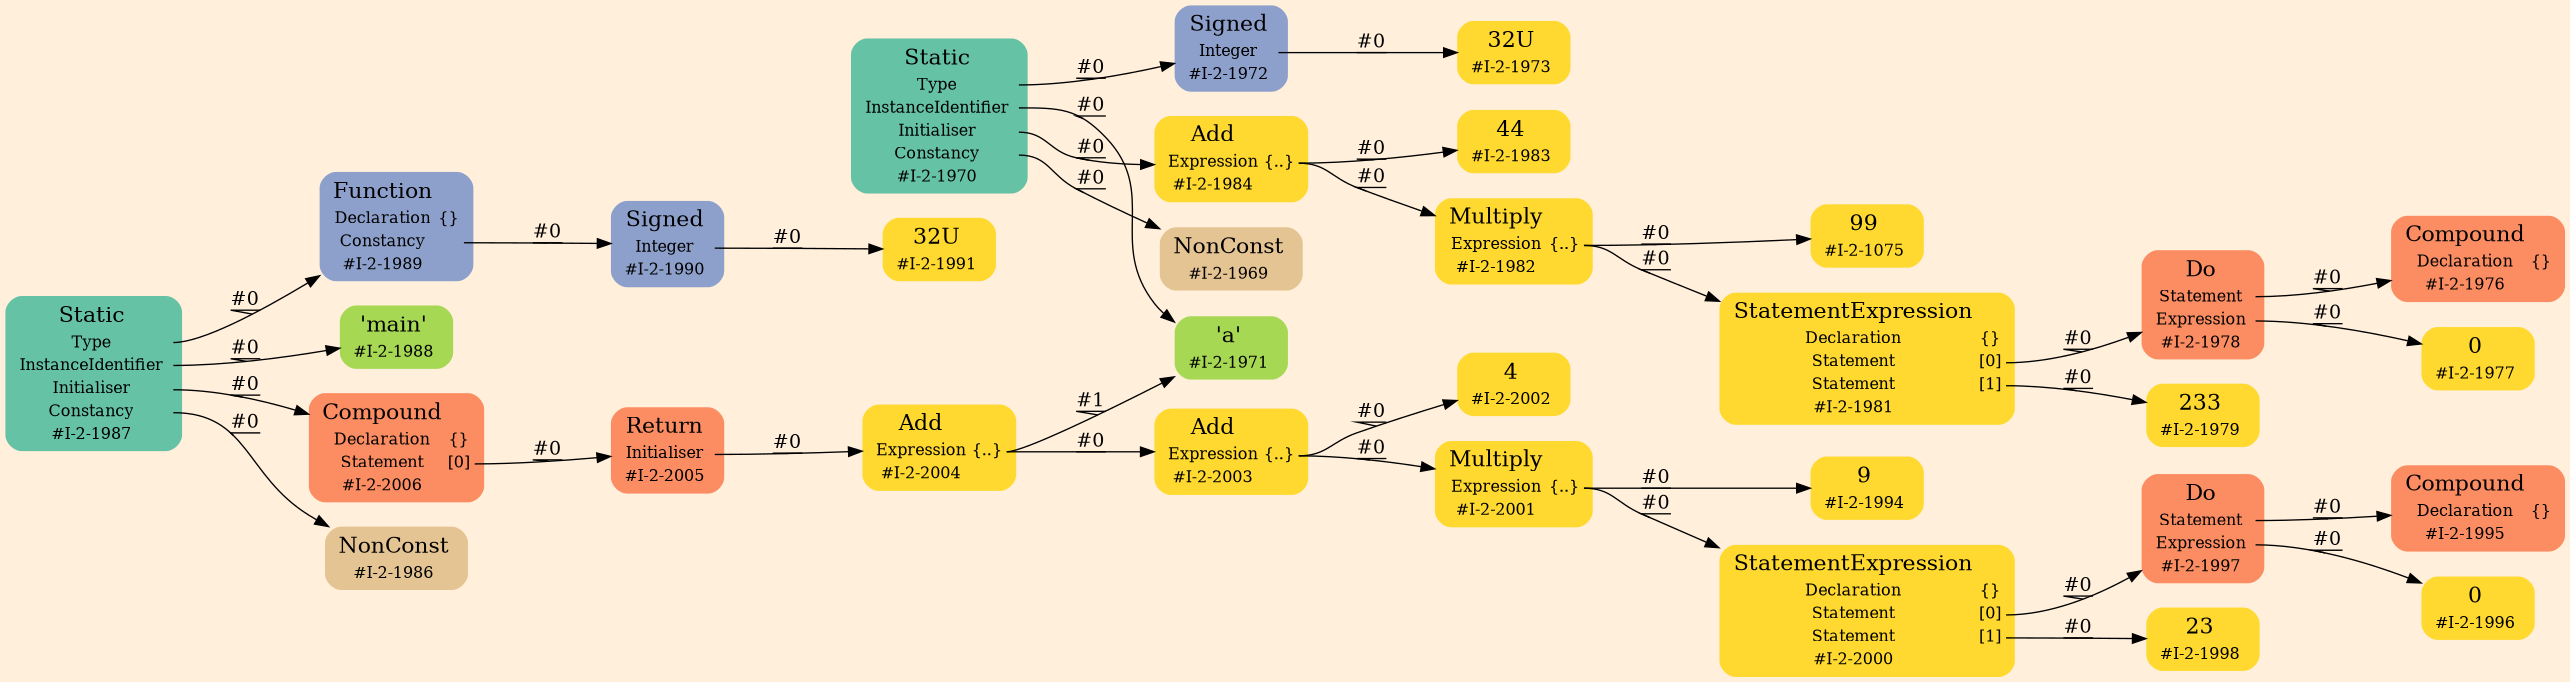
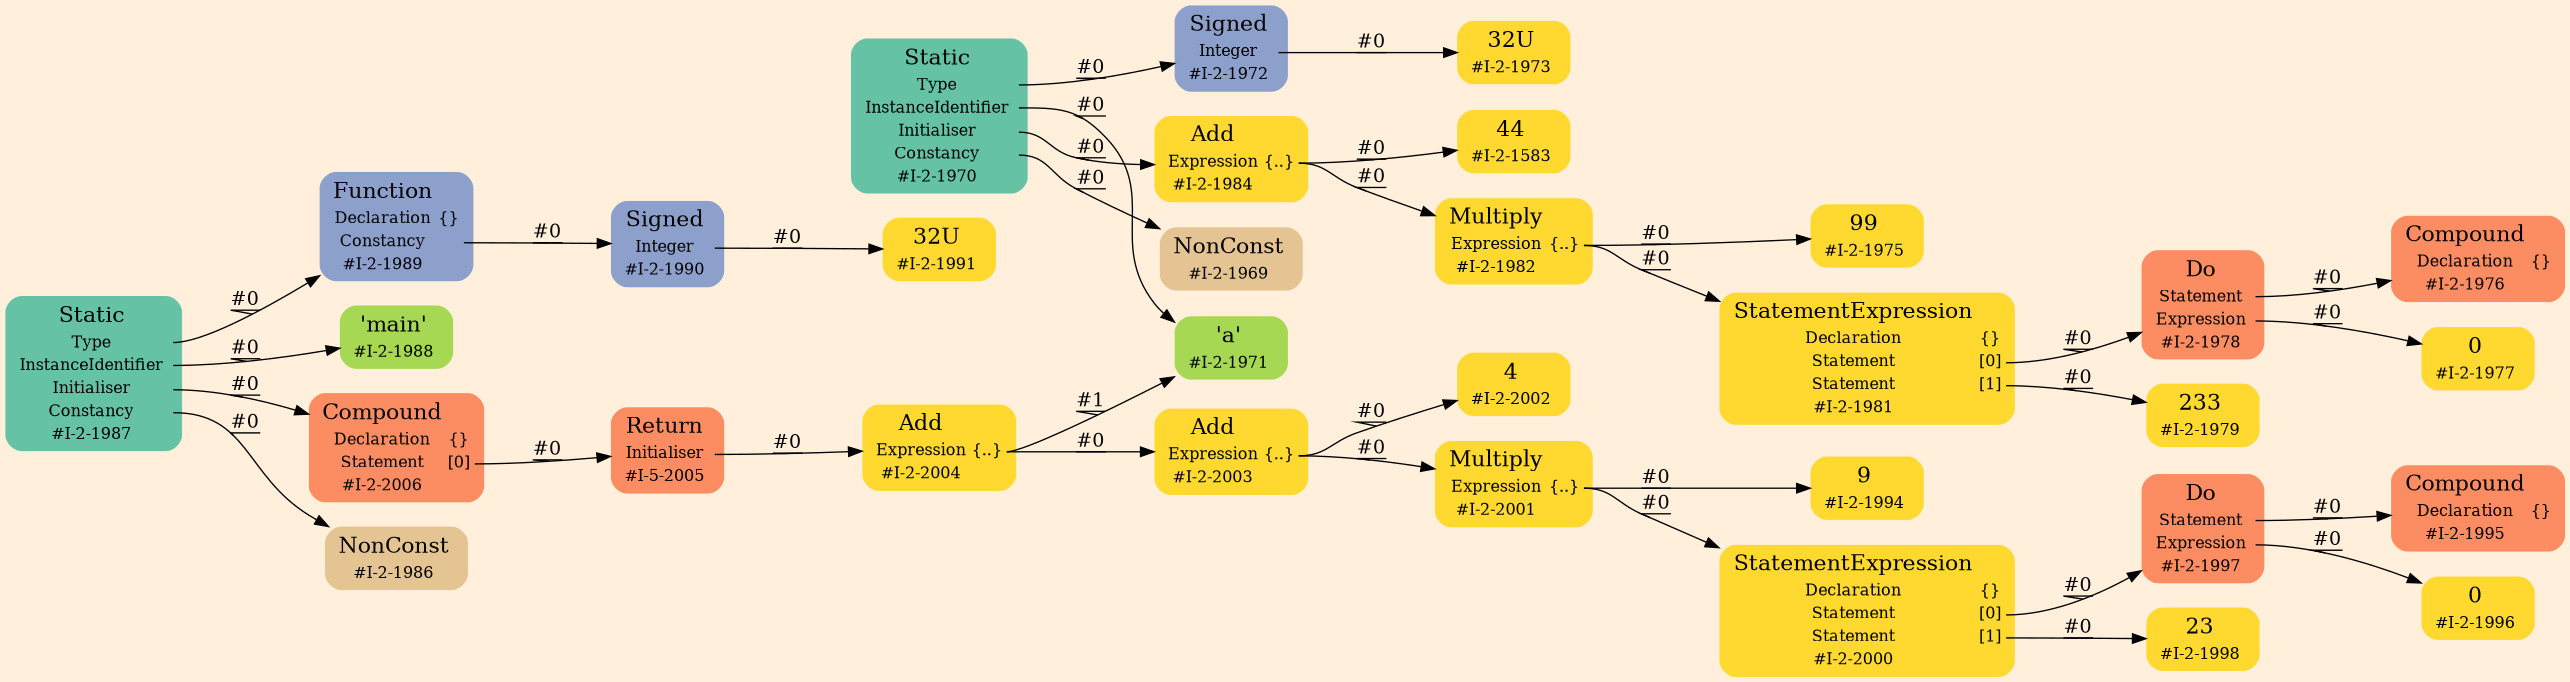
node "44": text "#I-2-1983" -> "#I-2-1583"
node "99": text "#I-2-1075" -> "#I-2-1975"
node "Return": text "#I-2-2005" -> "#I-5-2005"
